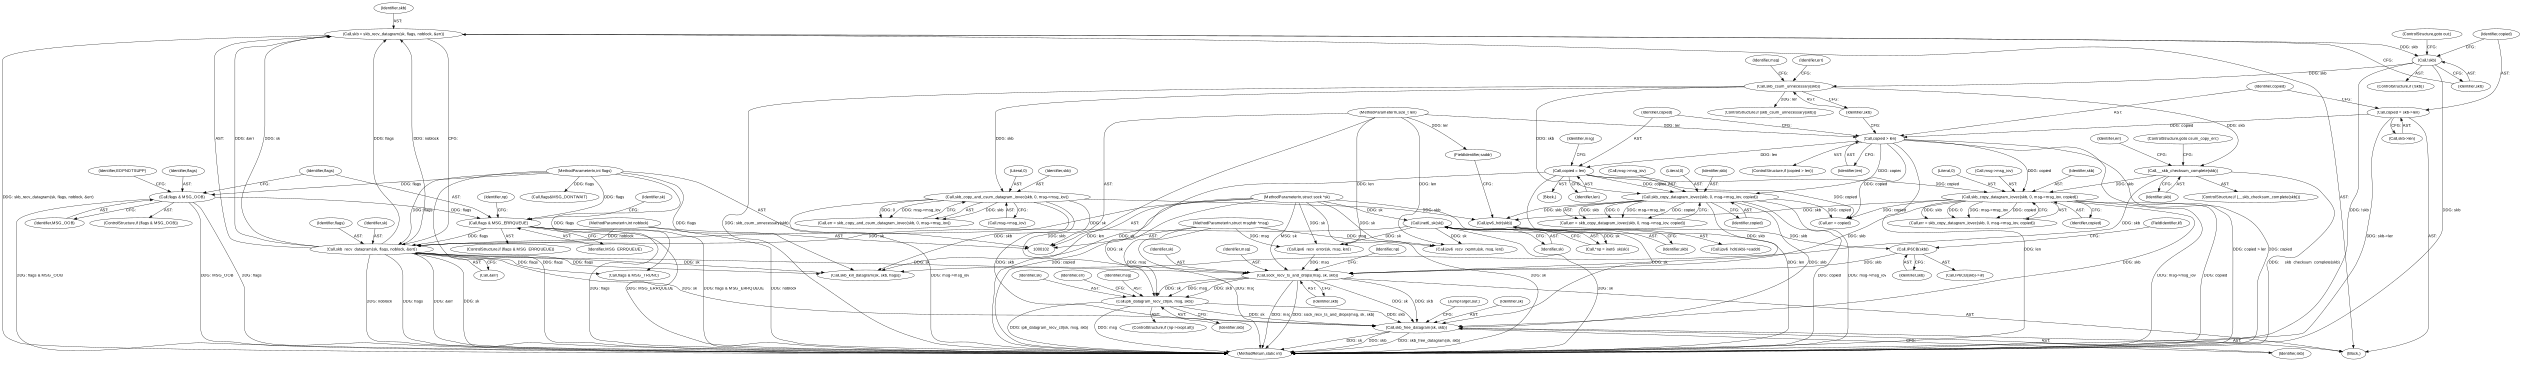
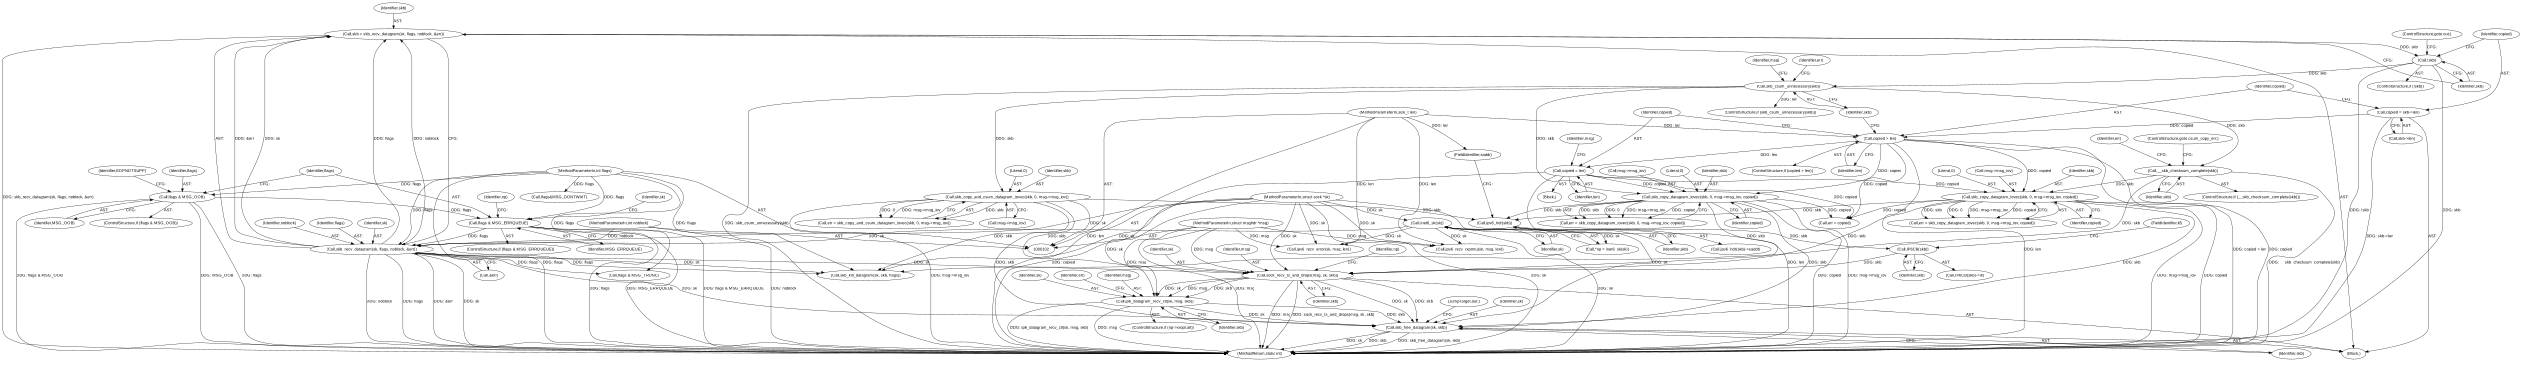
node "(Identifier,noblock)": added
edge "(MethodParameterIn,struct sock *sk)" -> "(Call,sock_recv_ts_and_drops(msg, sk, skb))": label "MSG: sk" -> "DDG: sk"
edge "(Call,ipv6_recv_error(sk, msg, len))" -> "(Call,sock_recv_ts_and_drops(msg, sk, skb))": now "(MethodParameterIn,struct msghdr *msg)" -> "(Call,sock_recv_ts_and_drops(msg, sk, skb))"
